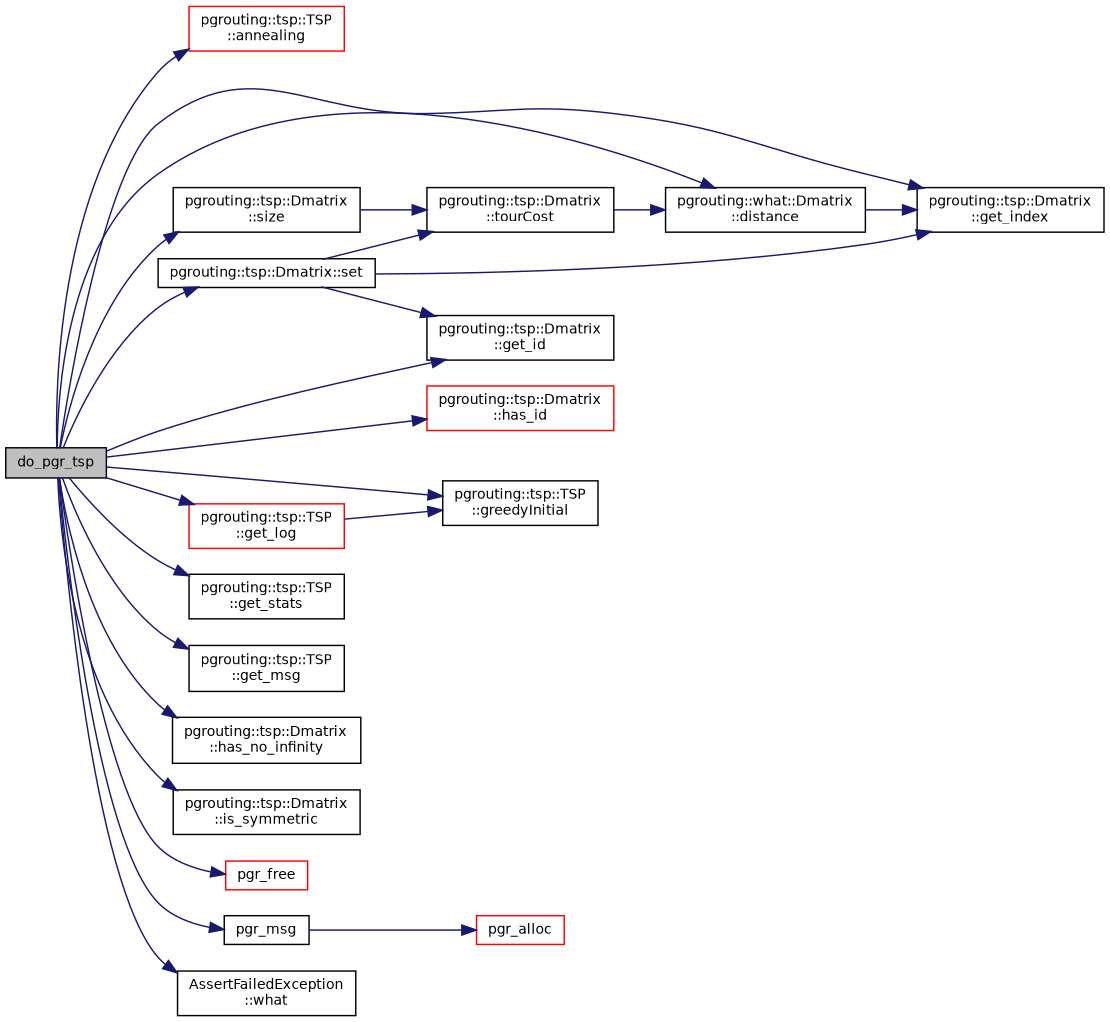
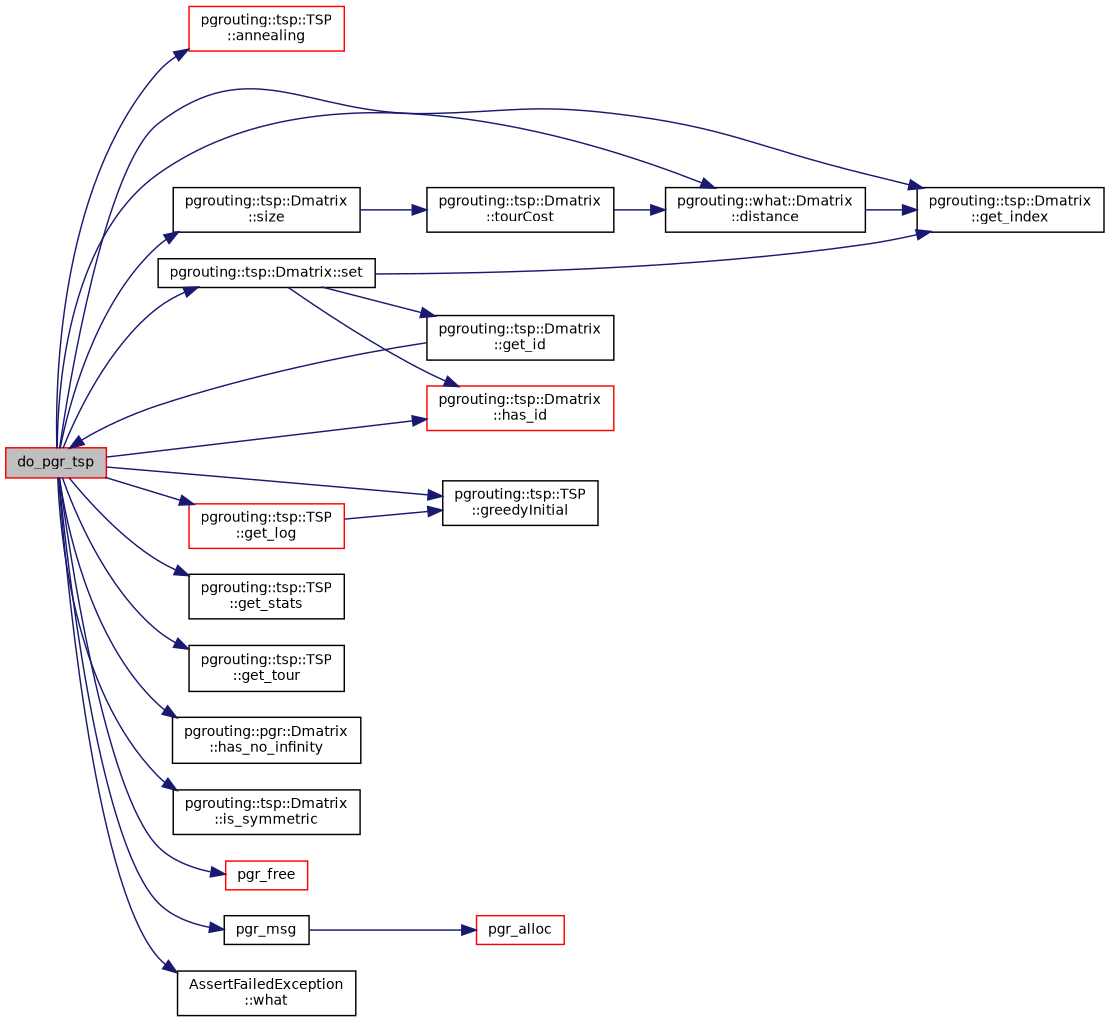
edge "pgrouting::tsp::Dmatrix::set" -> "pgrouting::tsp::Dmatrix ::tourCost": now "pgrouting::tsp::Dmatrix::set" -> "pgrouting::tsp::Dmatrix ::has_id"
edge "do_pgr_tsp" -> "pgrouting::tsp::Dmatrix ::get_id": reversed
node "do_pgr_tsp": color black -> red
node "pgrouting::tsp::TSP ::get_msg": label "pgrouting::tsp::TSP ::get_msg" -> "pgrouting::tsp::TSP ::get_tour"
node "pgrouting::tsp::Dmatrix ::has_no_infinity": label "pgrouting::tsp::Dmatrix ::has_no_infinity" -> "pgrouting::pgr::Dmatrix ::has_no_infinity"
